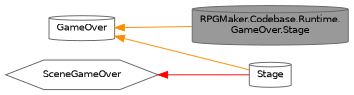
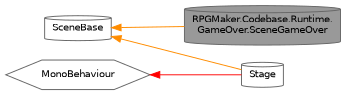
node "RPGMaker.Codebase.Runtime. GameOver.Stage": label "RPGMaker.Codebase.Runtime. GameOver.Stage" -> "RPGMaker.Codebase.Runtime. GameOver.SceneGameOver"
node "GameOver": label "GameOver" -> "SceneBase"
node "SceneGameOver": label "SceneGameOver" -> "MonoBehaviour"
